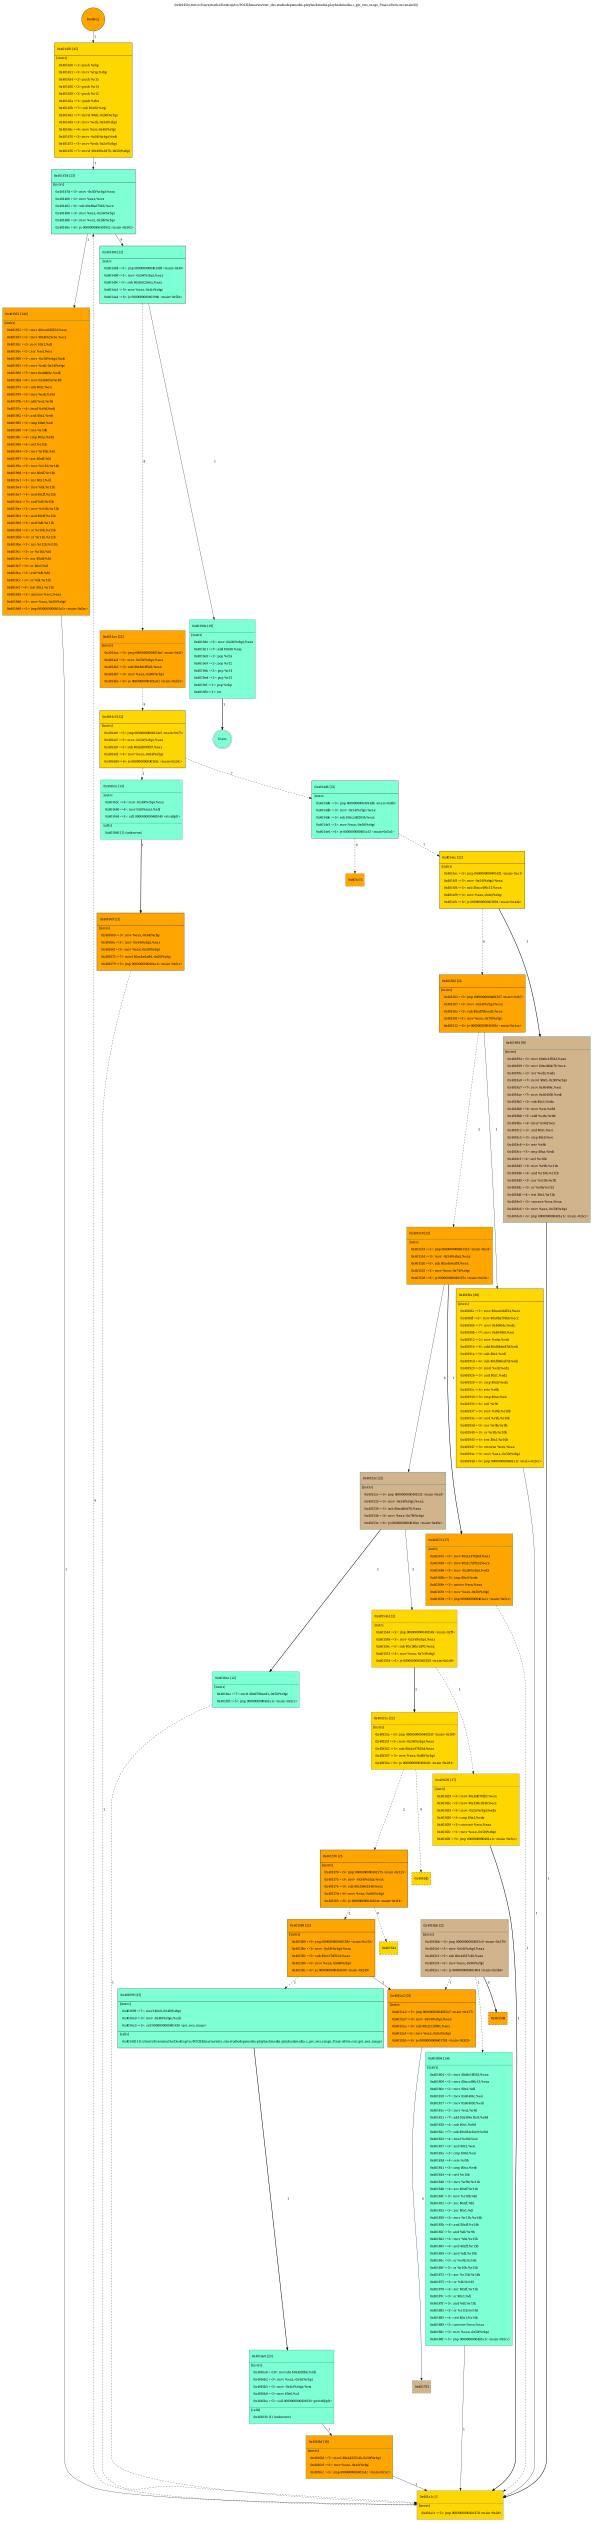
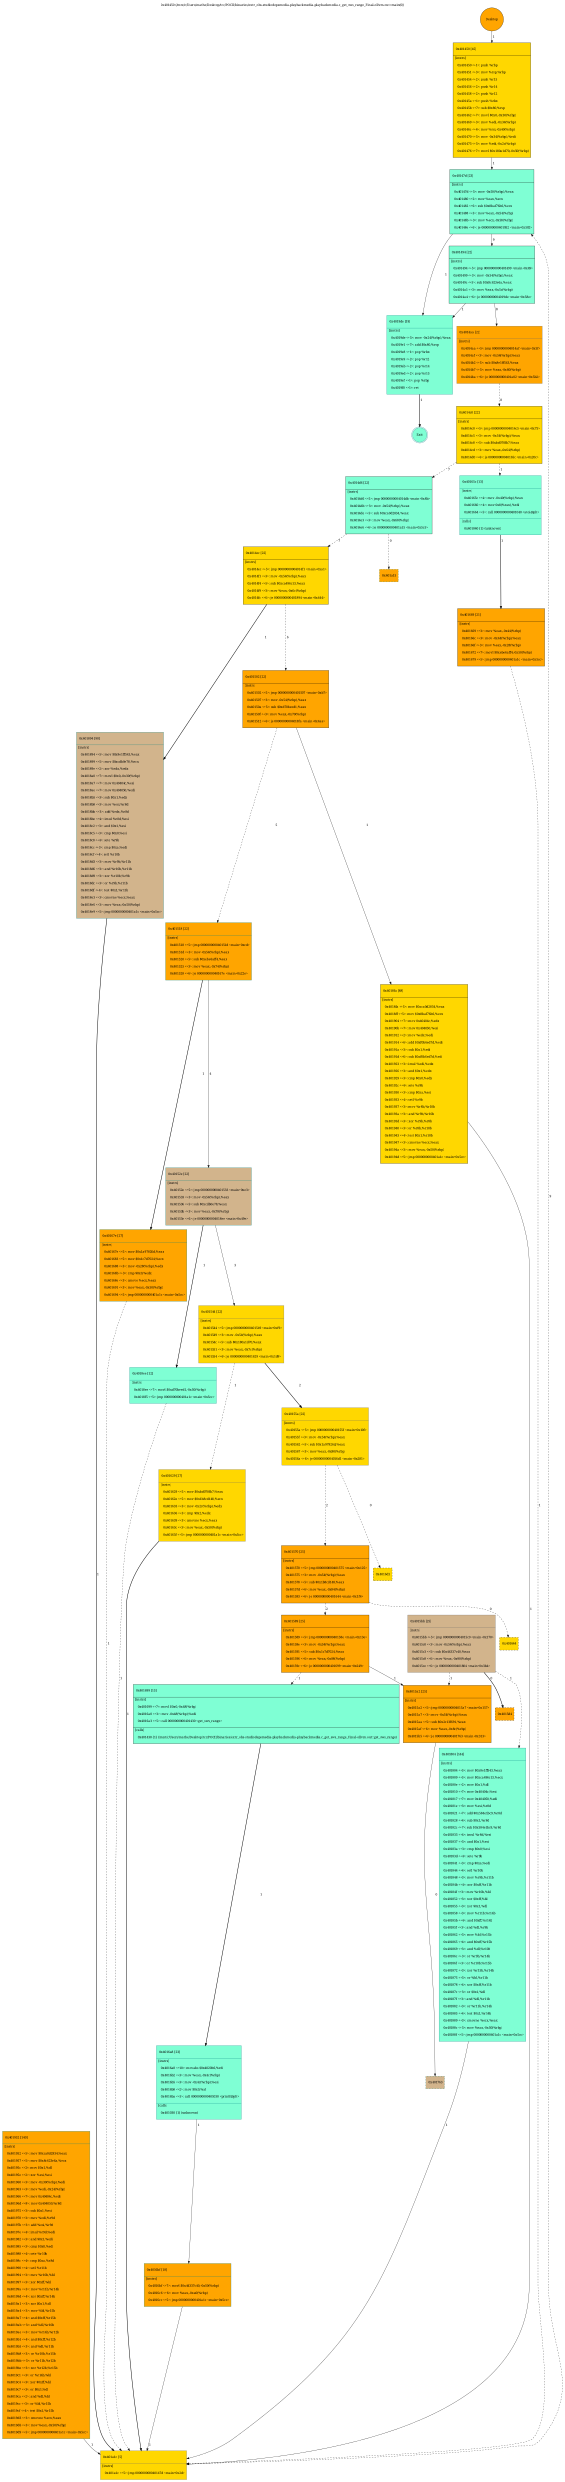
edge "0x40147d [23]" -> "0x401952 [140]": now "0x40147d [23]" -> "0x4019de [19]"
edge "0x401494 [22]" -> "0x4014aa [22]": style dashed -> solid
node "Users": label "Users" -> "Exit"
